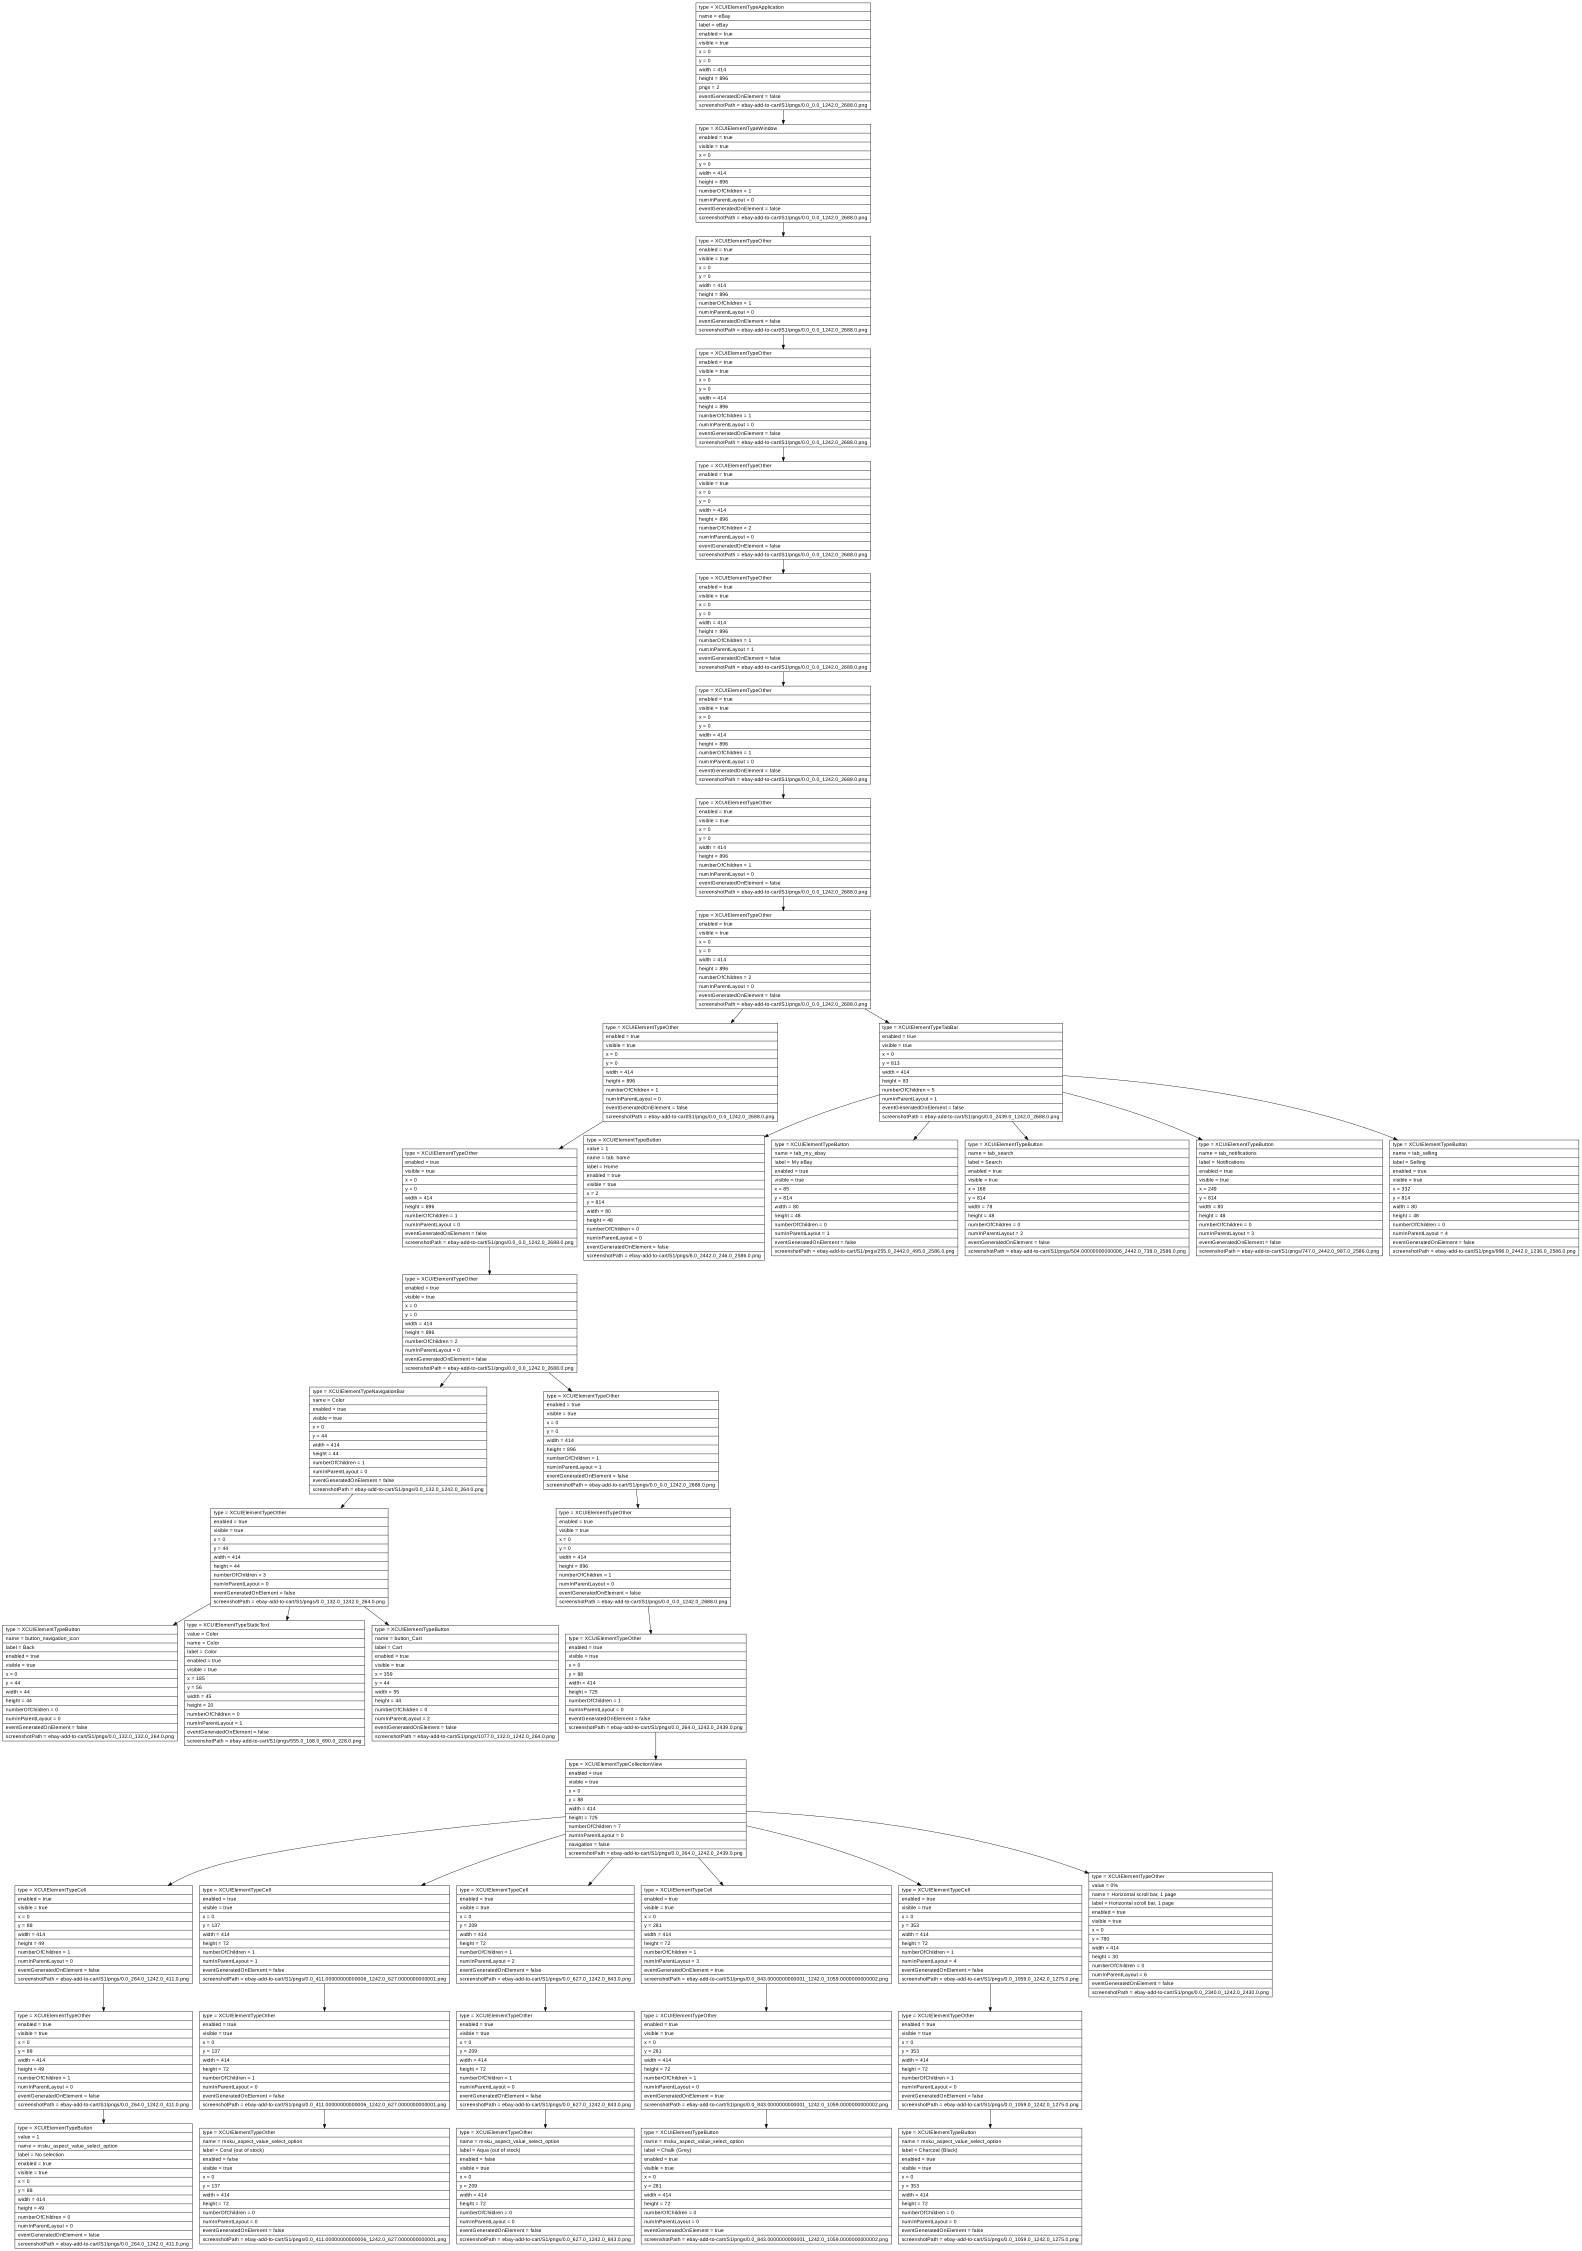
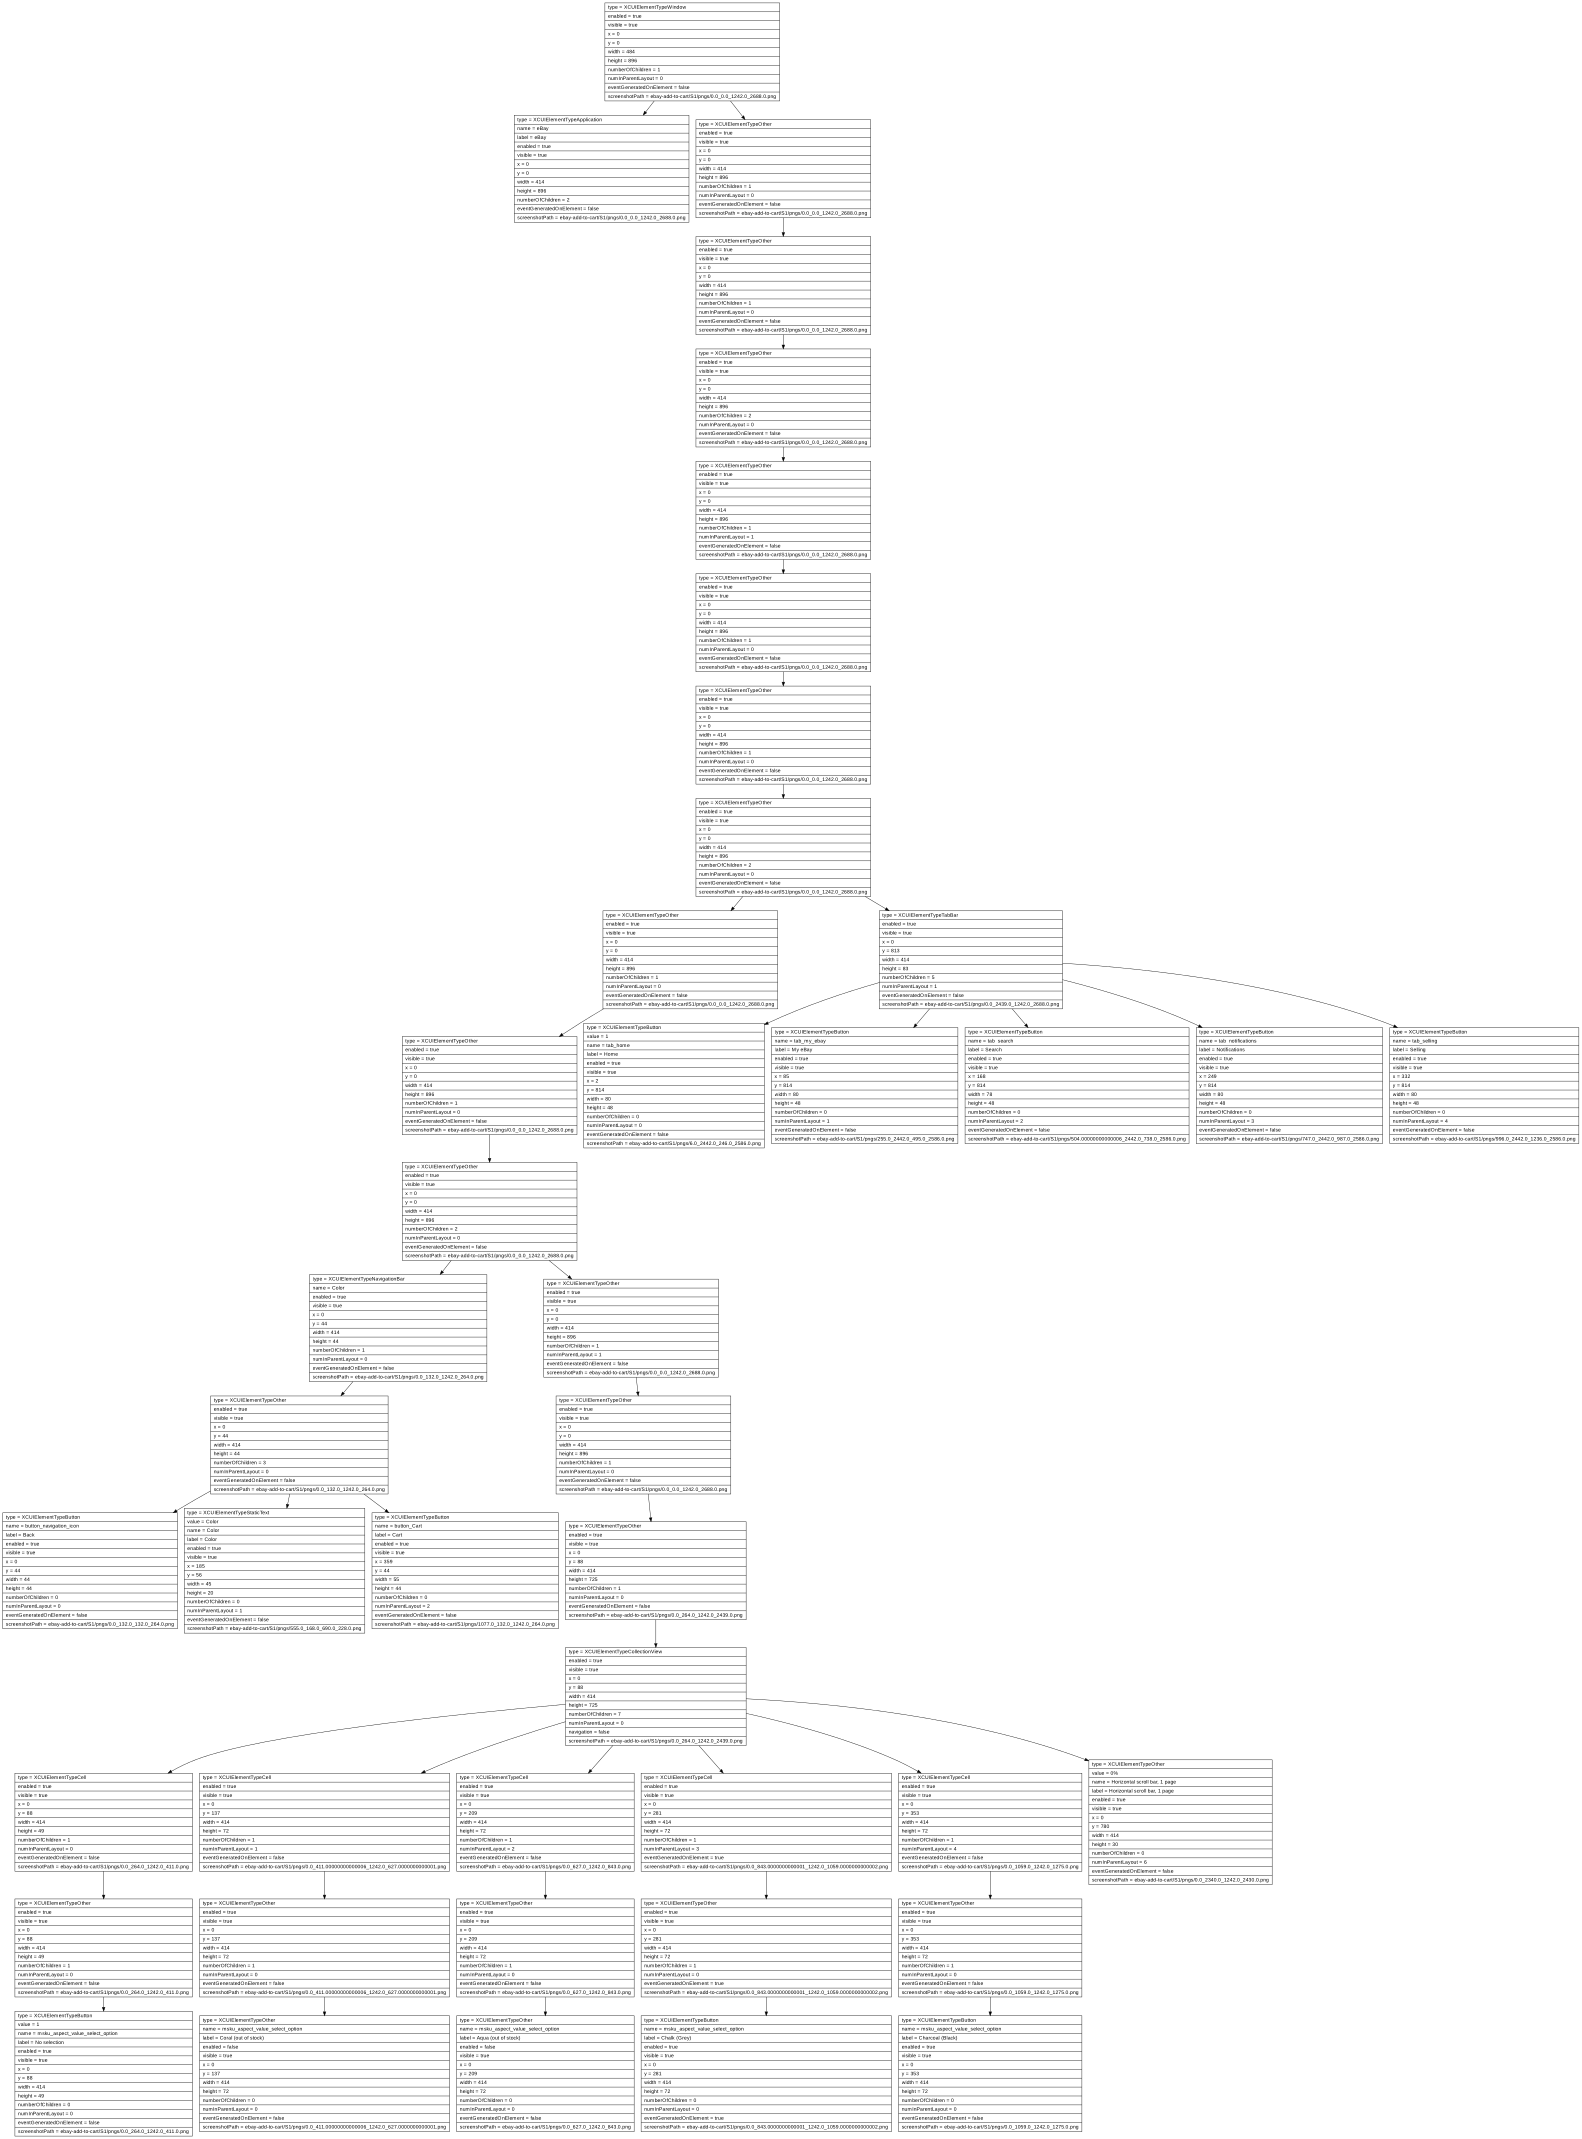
node "type = XCUIElementTypeApplication": text "pngs = 2" -> "numberOfChildren = 2"
edge "type = XCUIElementTypeApplication" -> "type = XCUIElementTypeWindow": reversed
node "type = XCUIElementTypeWindow": text "width = 414" -> "width = 484"
